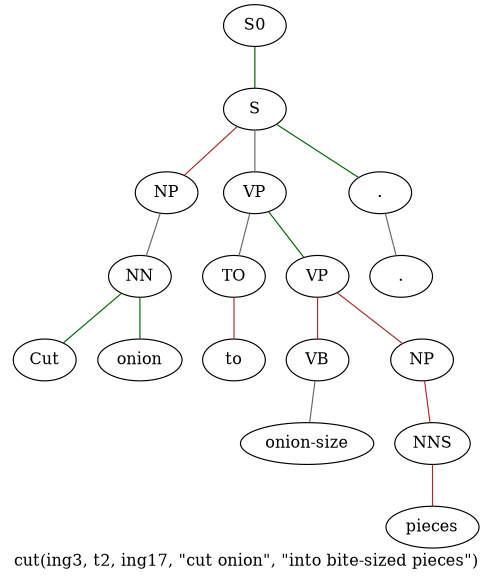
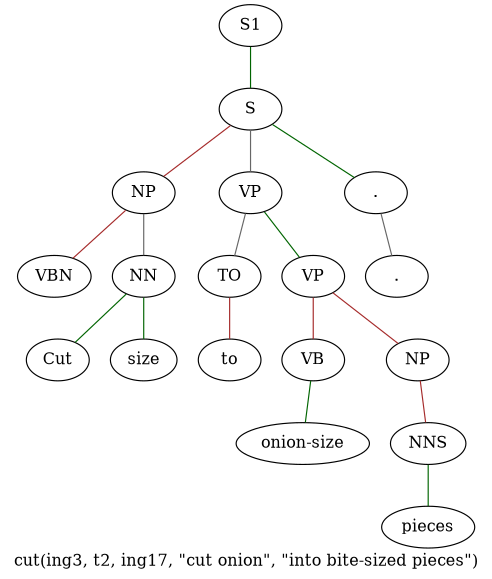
node "S0": label "S0" -> "S1"
node "VBN": added
node "onion": label "onion" -> "size"
edge "VB" -- "onion-size": color gray40 -> darkgreen
edge "NNS" -- "pieces": color brown -> darkgreen
